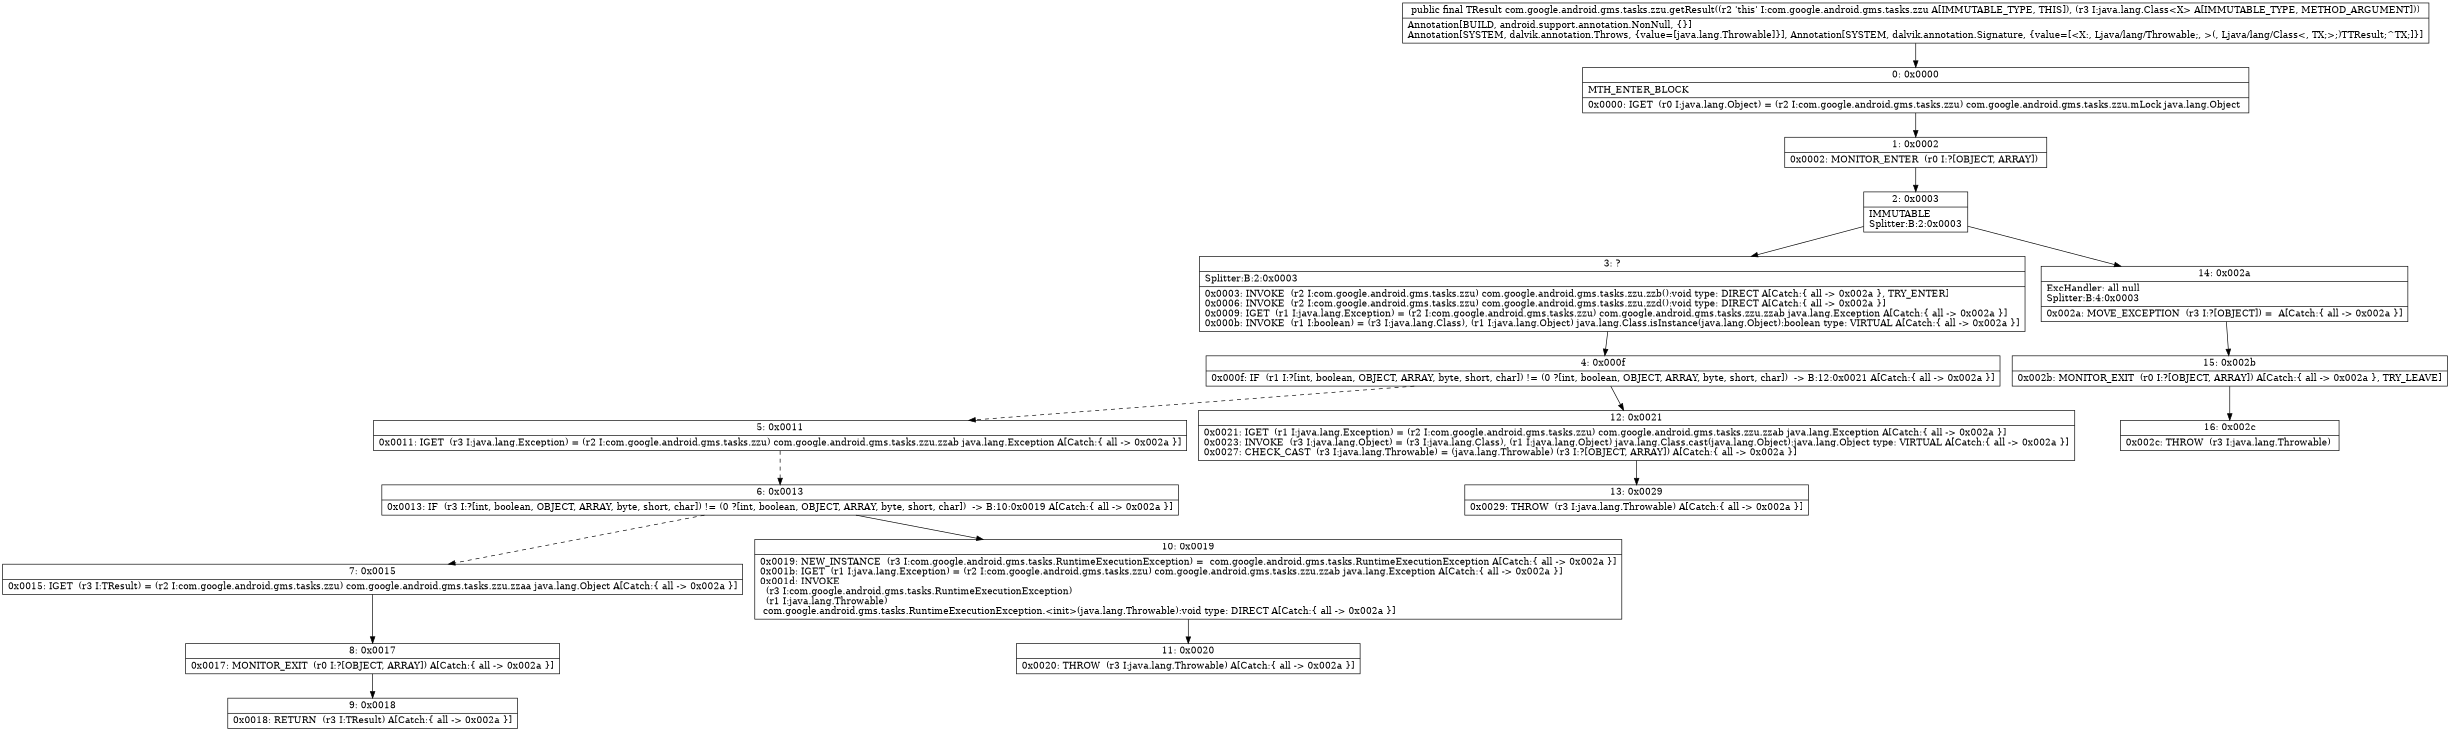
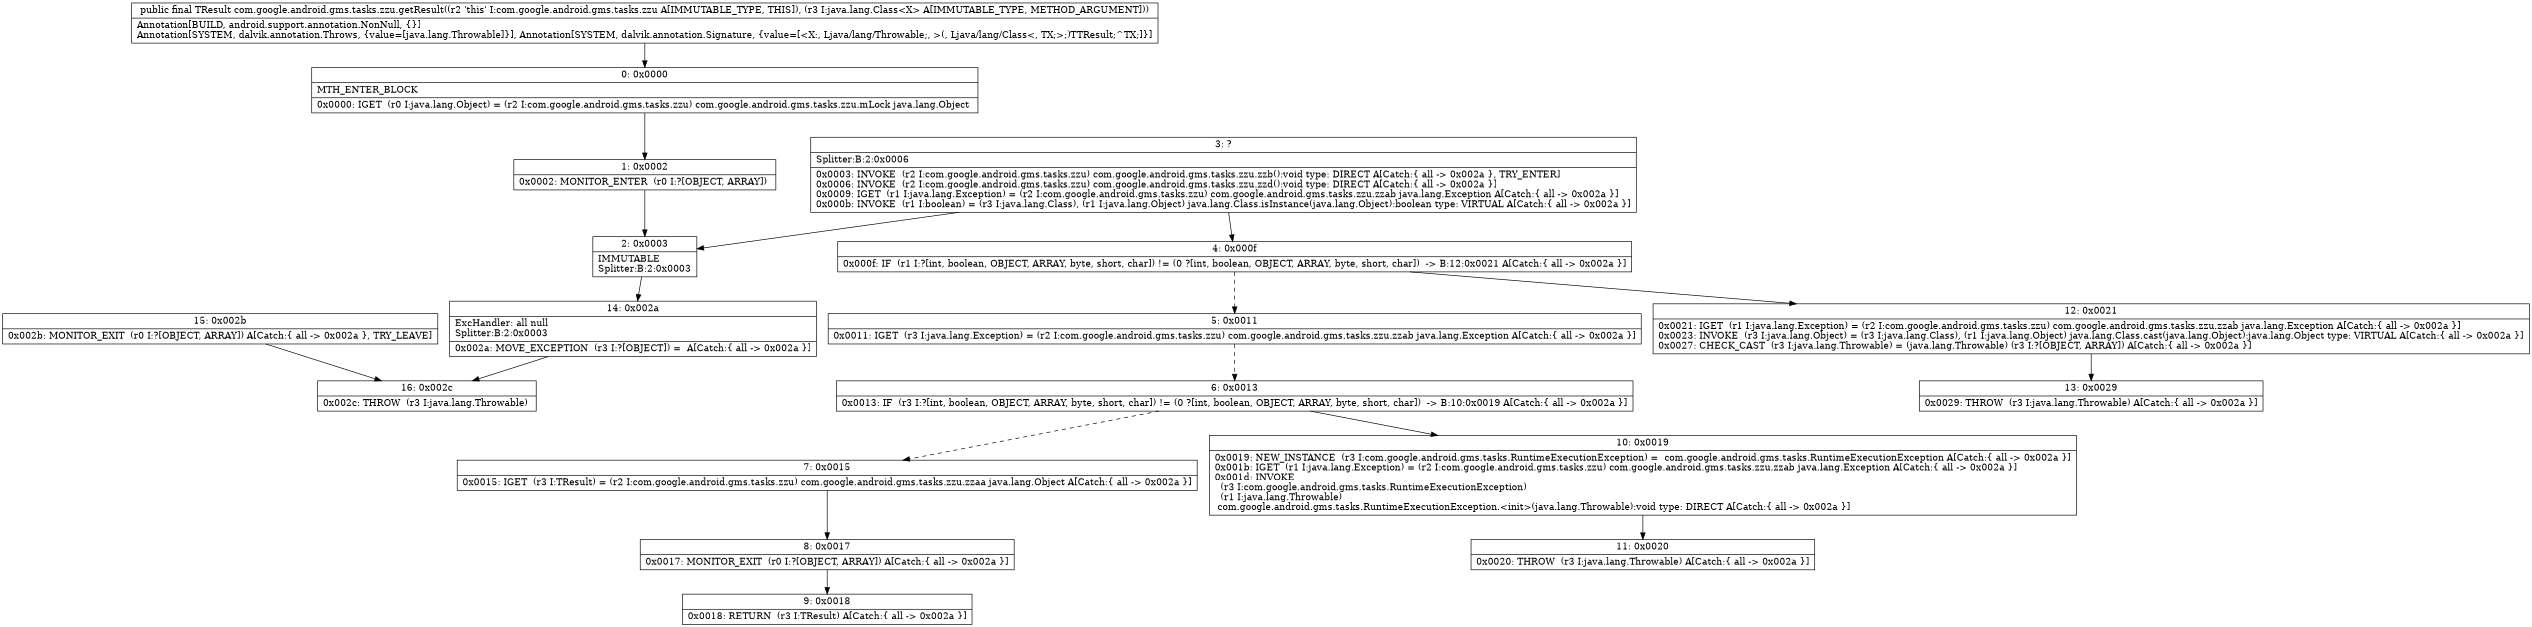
edge "2: 0x0003" -> "3: ?": reversed
node "3: ?": text "Splitter:B:2:0x0003" -> "Splitter:B:2:0x0006"
node "14: 0x002a": text "Splitter:B:4:0x0003" -> "Splitter:B:2:0x0003"
edge "14: 0x002a" -> "15: 0x002b": now "14: 0x002a" -> "16: 0x002c"
